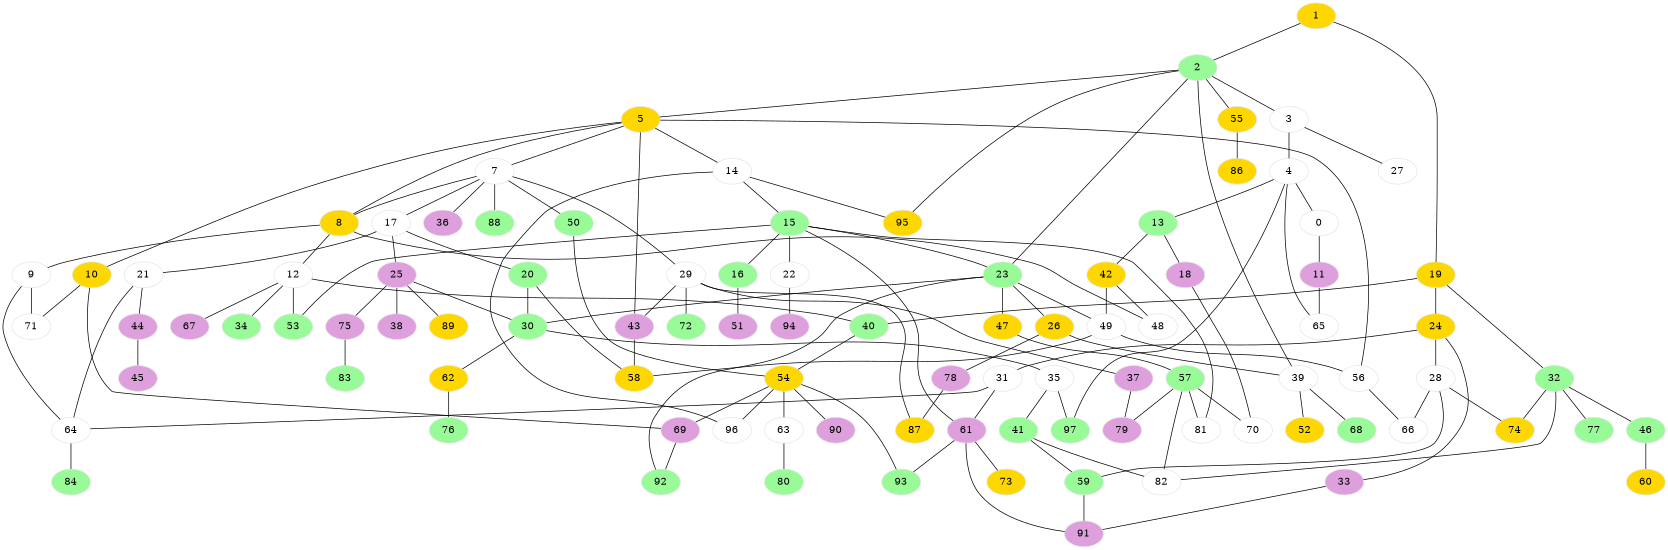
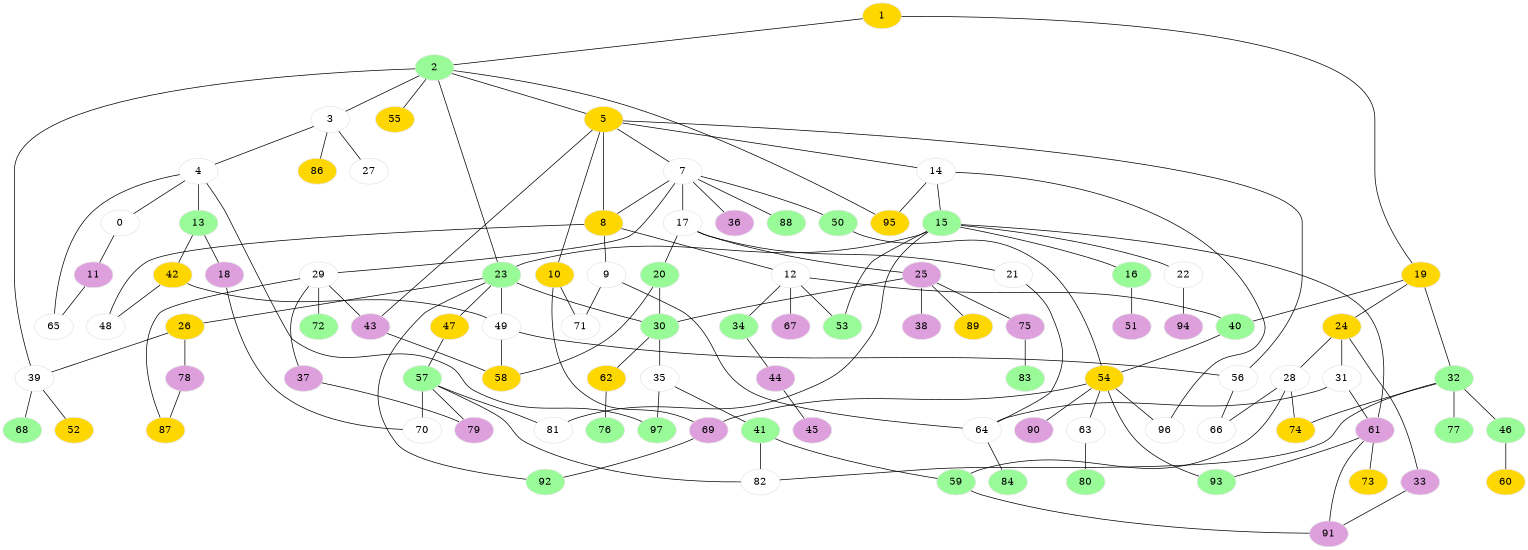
edge "55" -- "86": now "3" -- "86"
edge "21" -- "44": now "34" -- "44"
